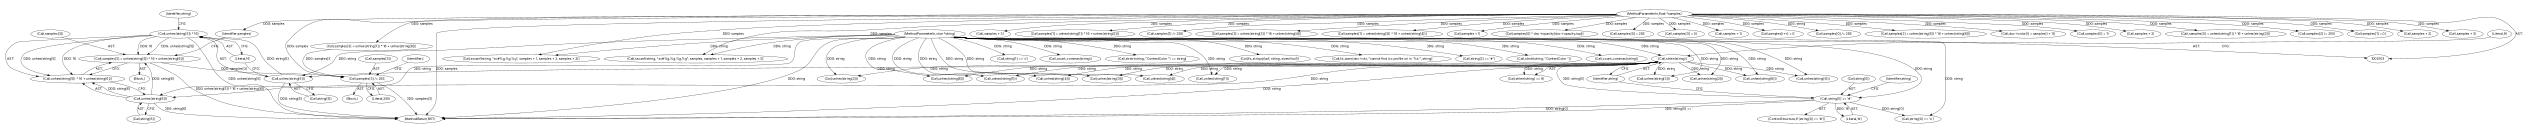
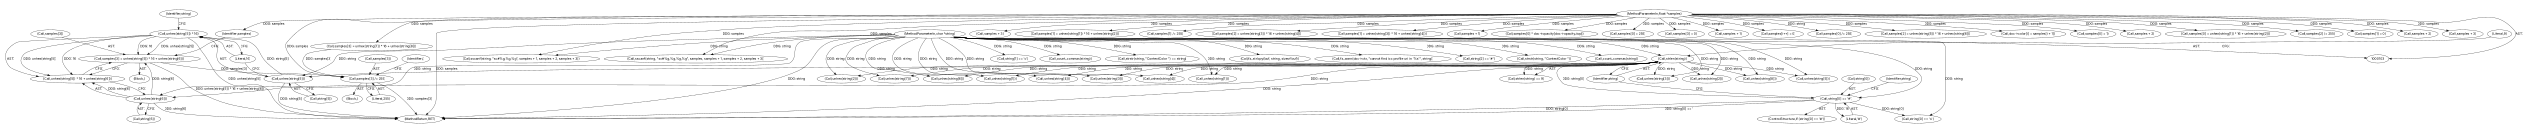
edge "(Call,unhex(string[5]) * 16 + unhex(string[6]))" -> "(Call,samples[3] = unhex(string[5]) * 16 + unhex(string[6]))": label "AST: " -> "CFG: "
node "(Call,unhex(string[7]))": added
